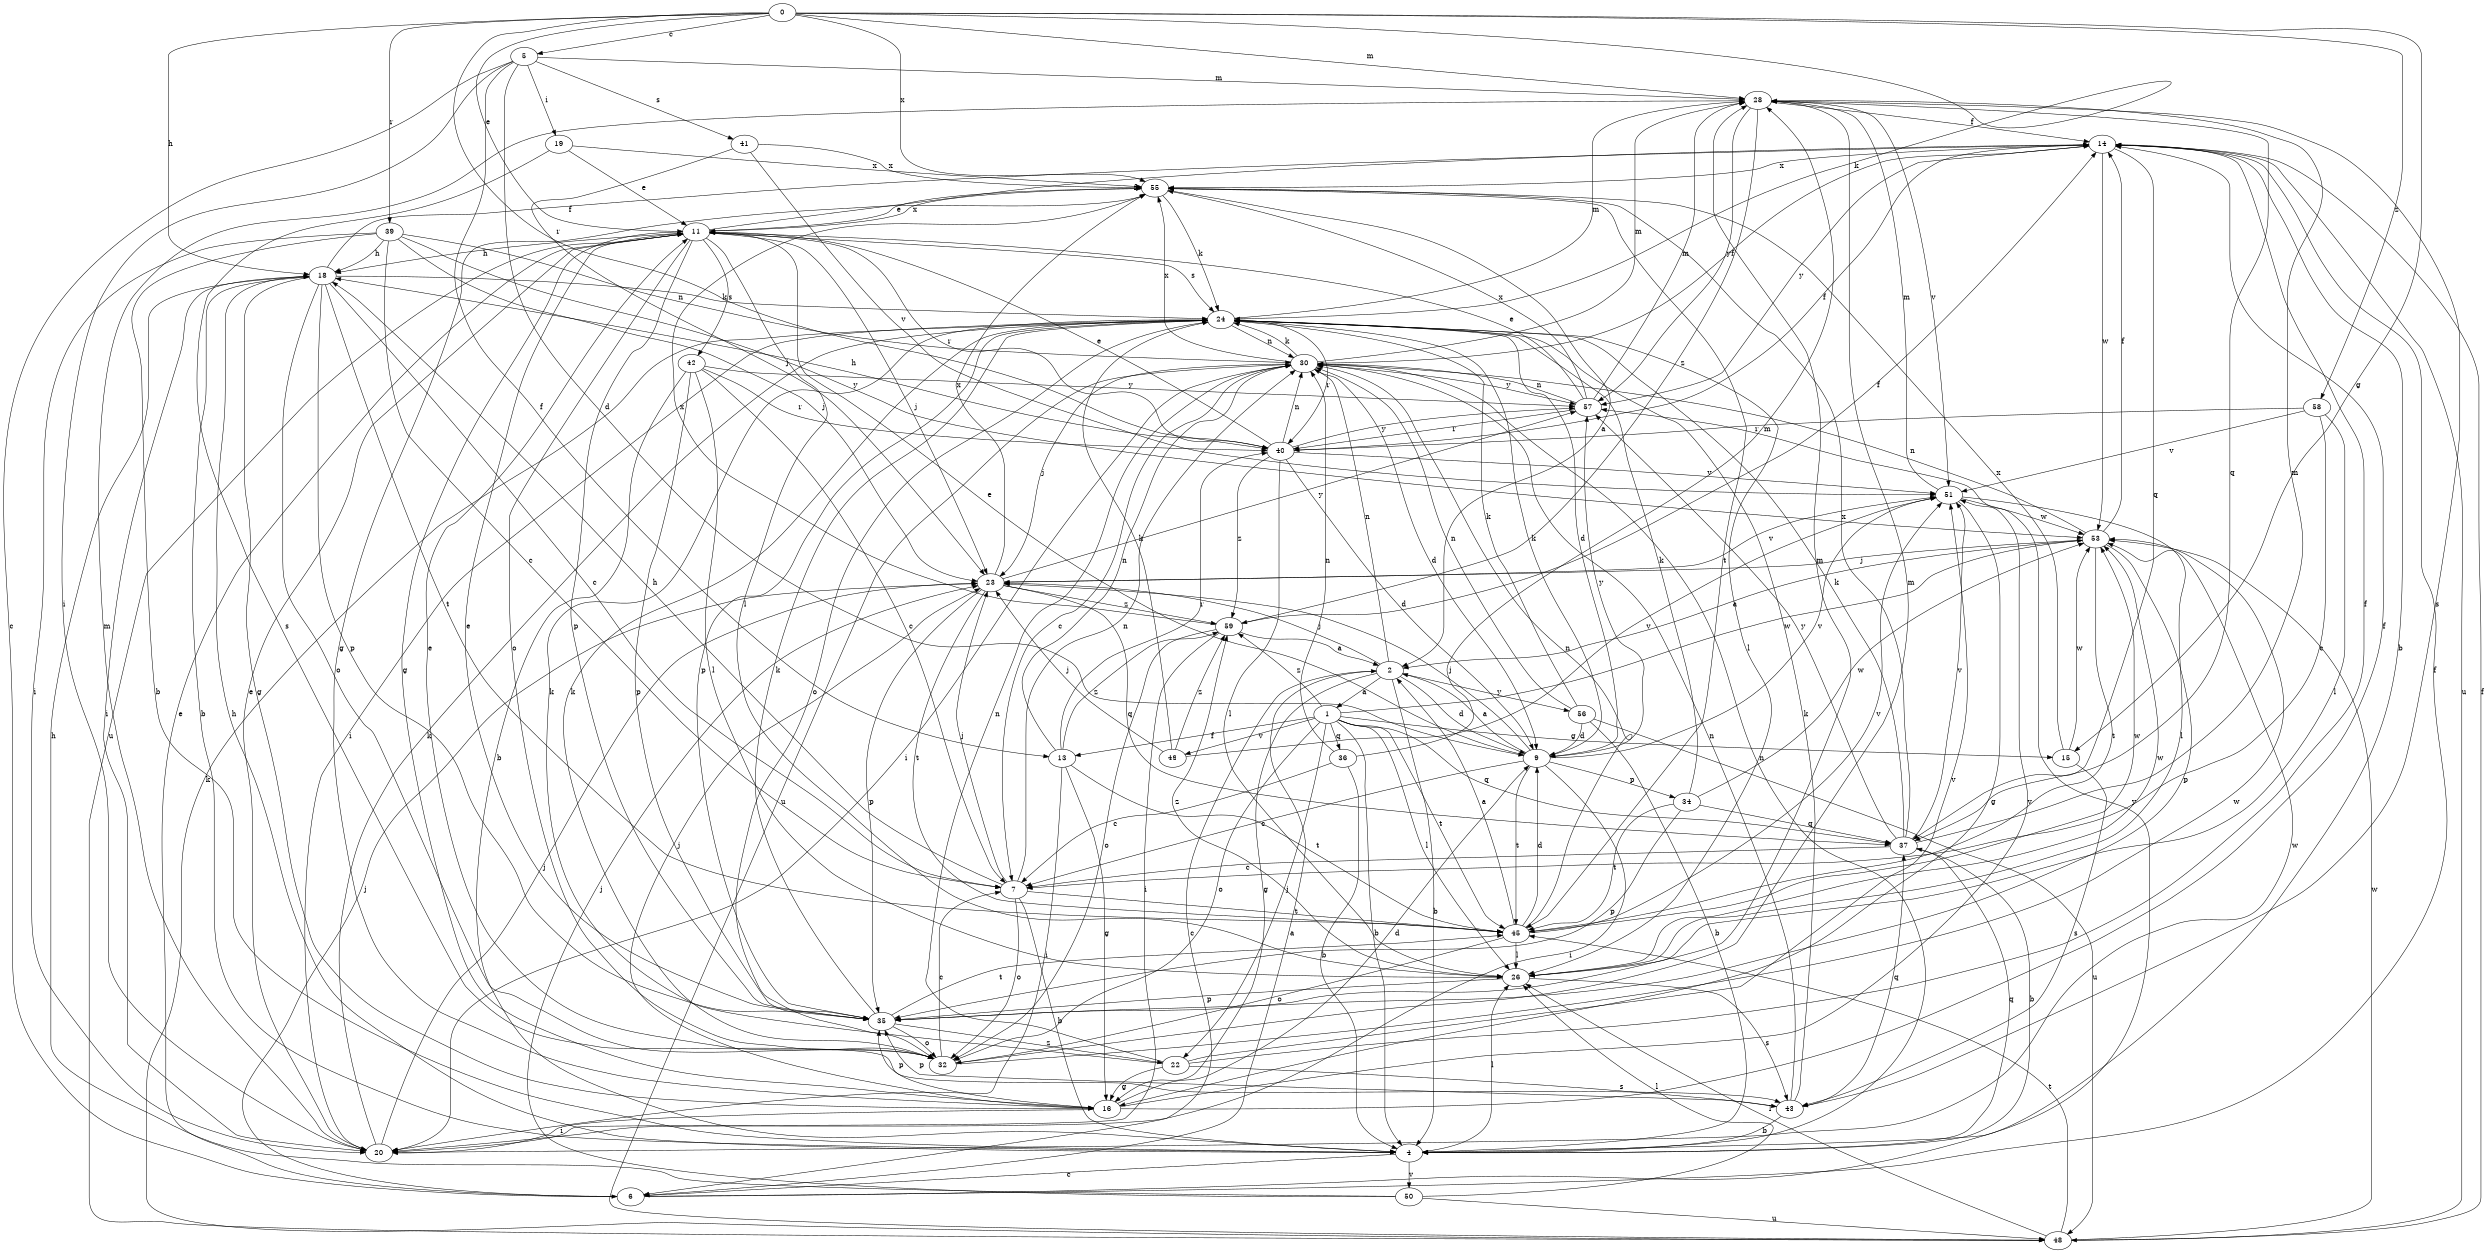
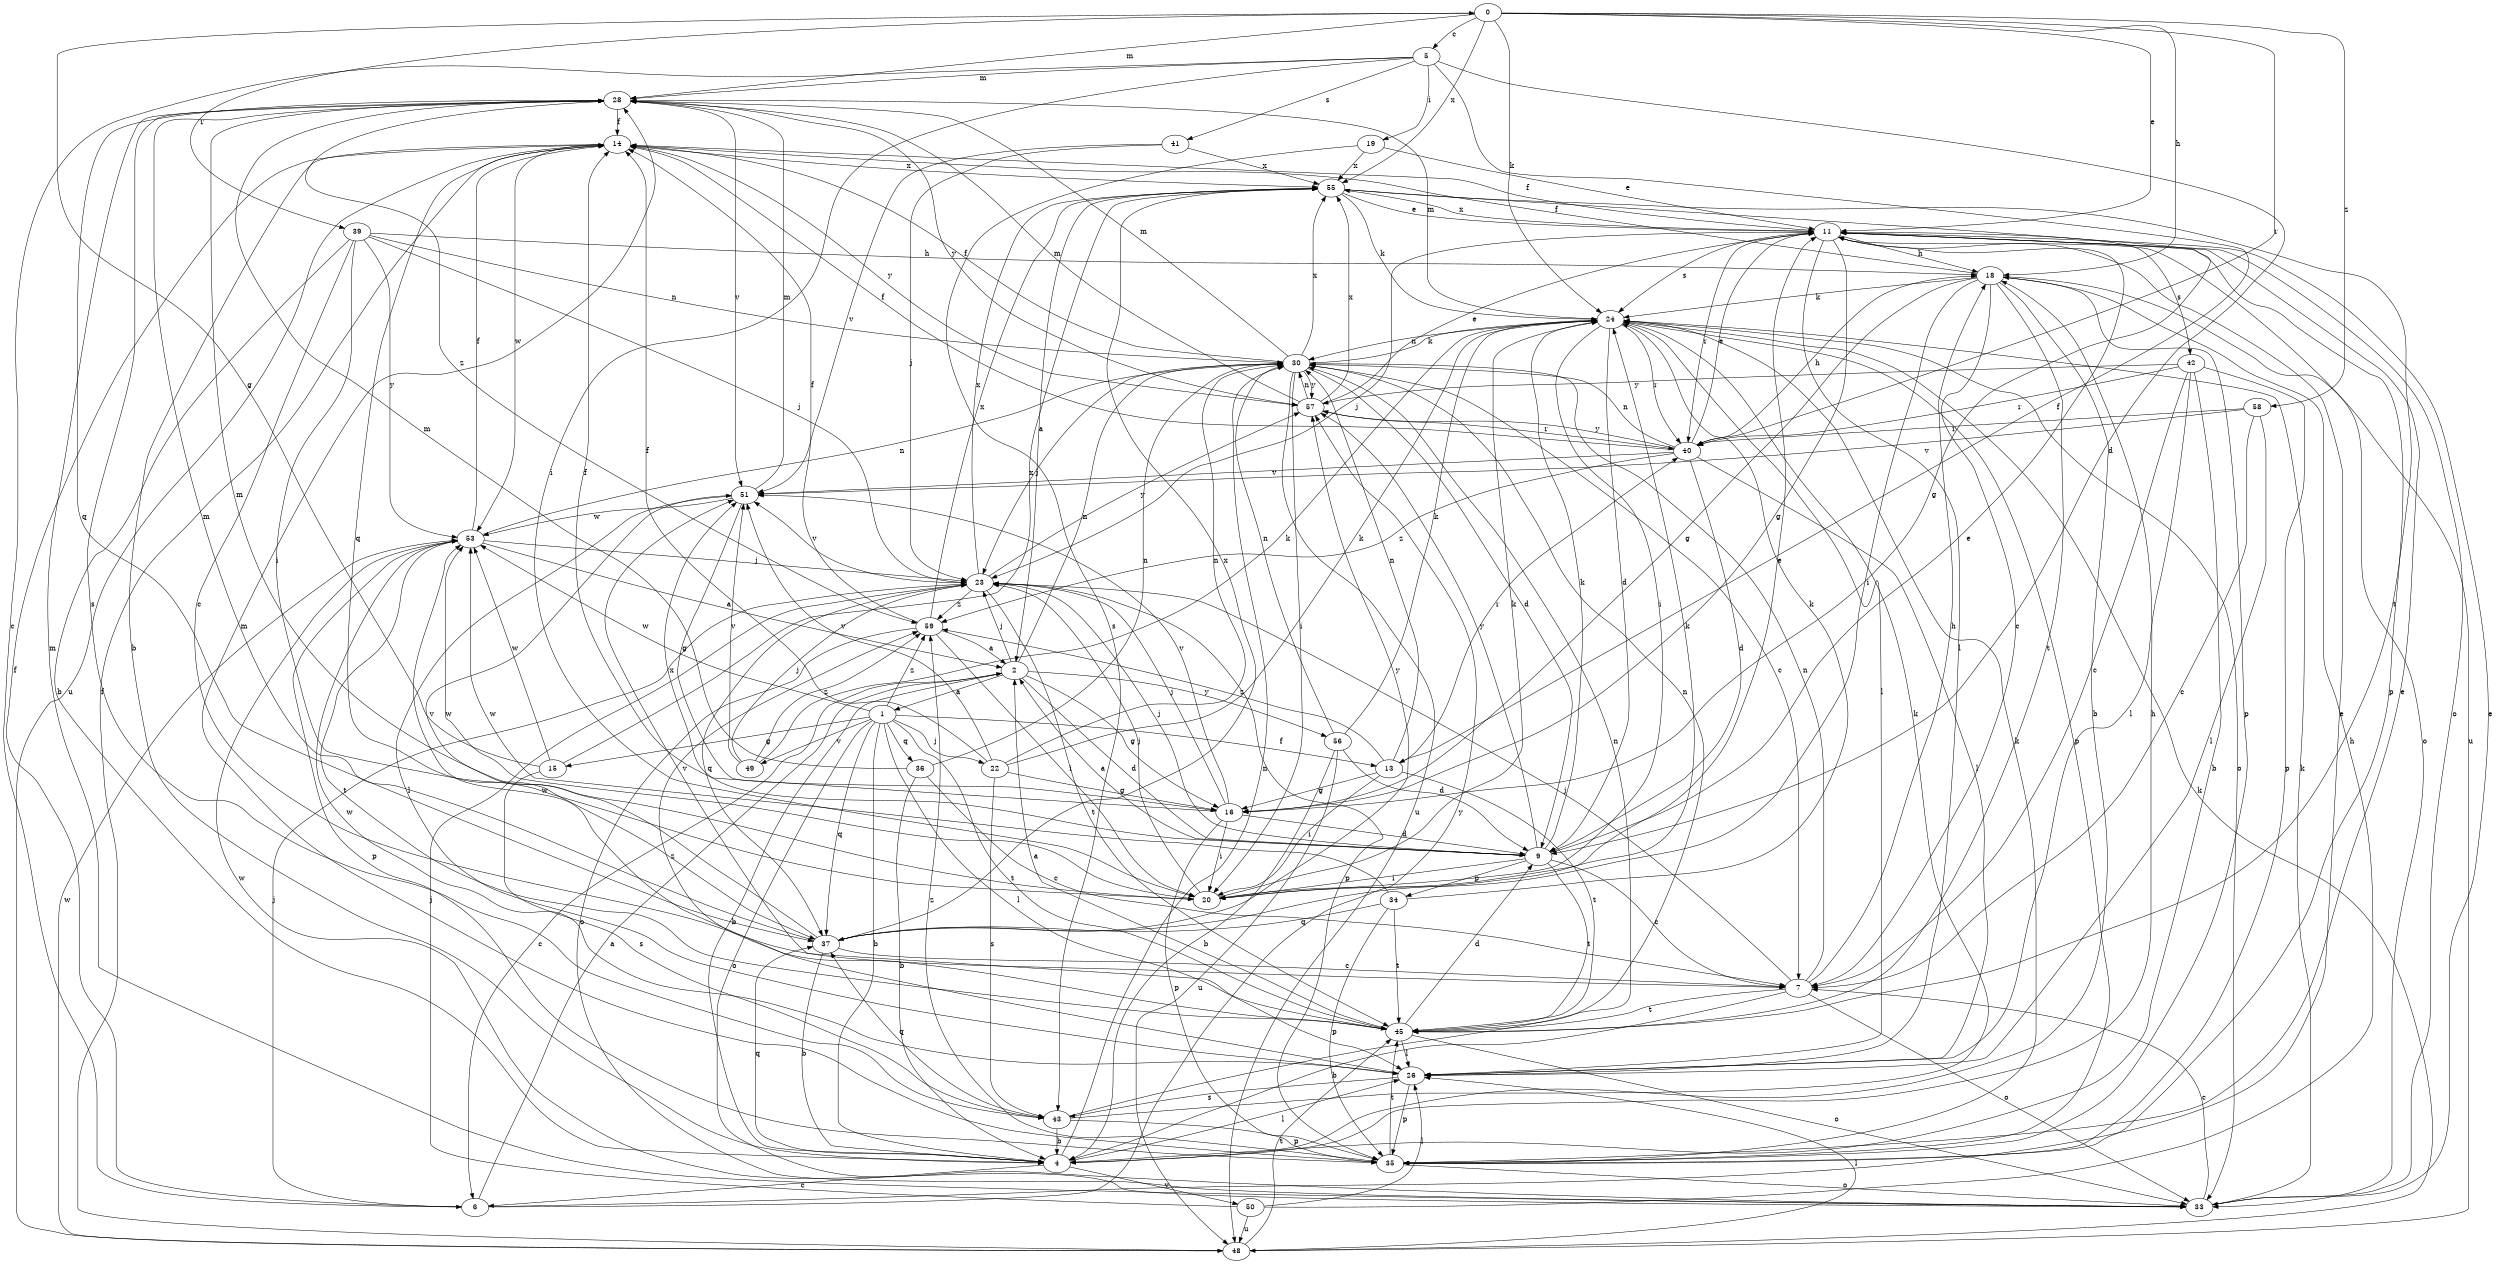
edge "0" -> "15": reversed
edge "9" -> "51": label "v" -> "x"
edge "35" -> "22": now "35" -> "59"
node "32": label "32" -> "33"
